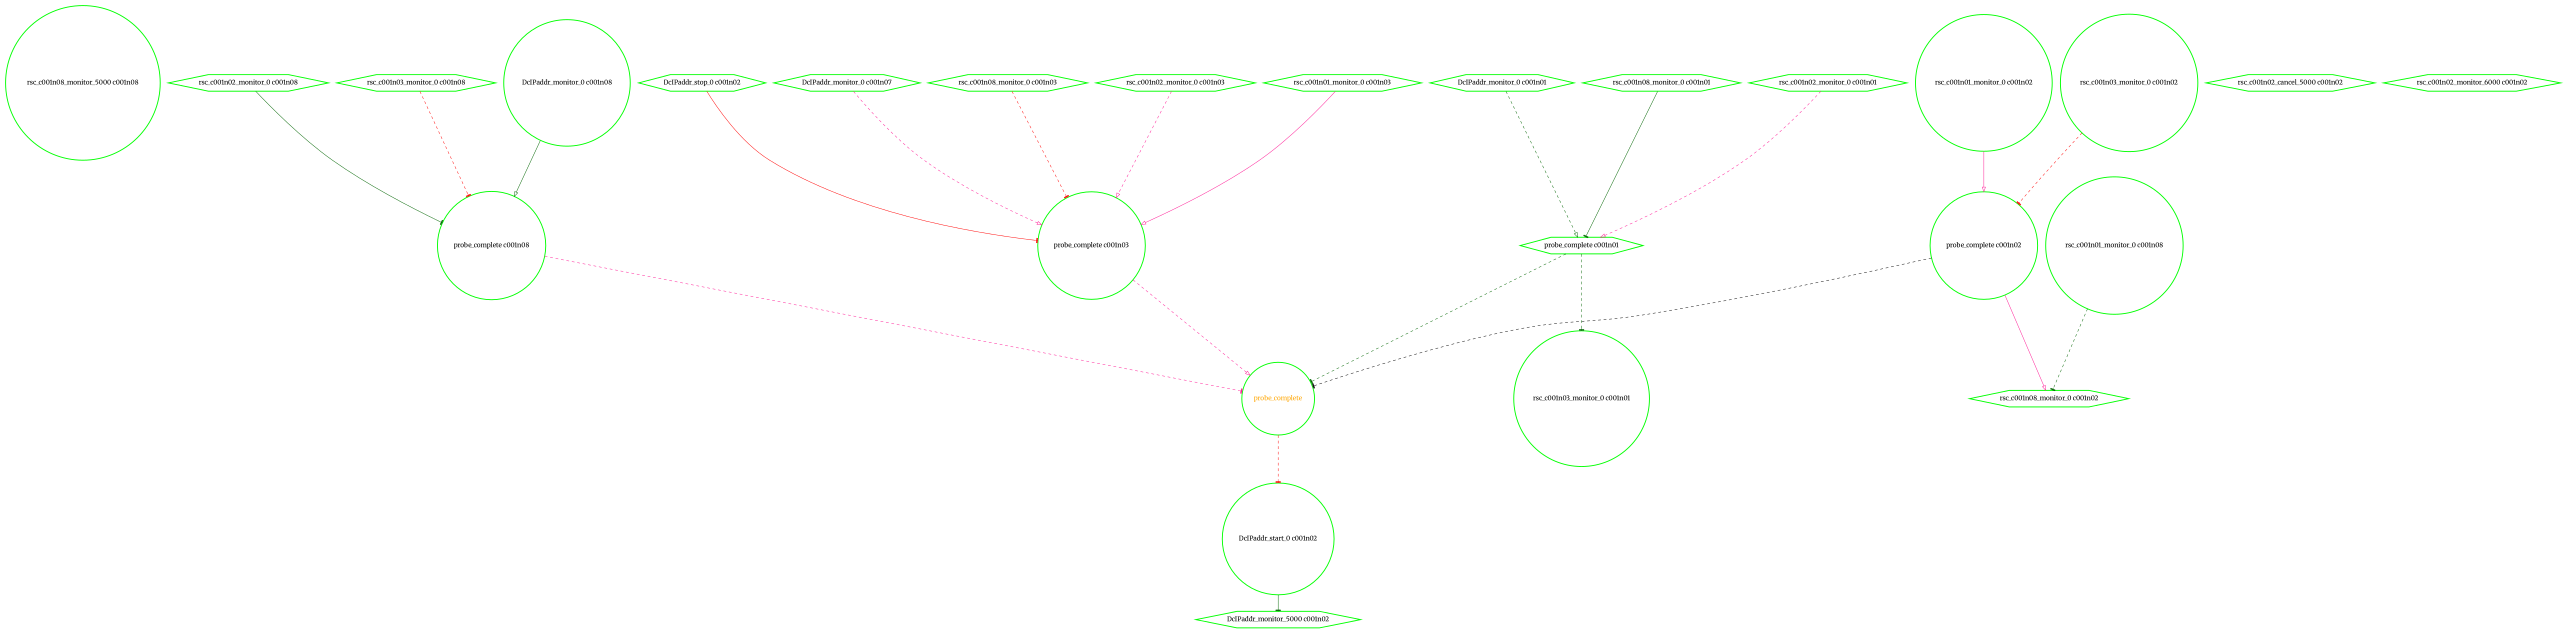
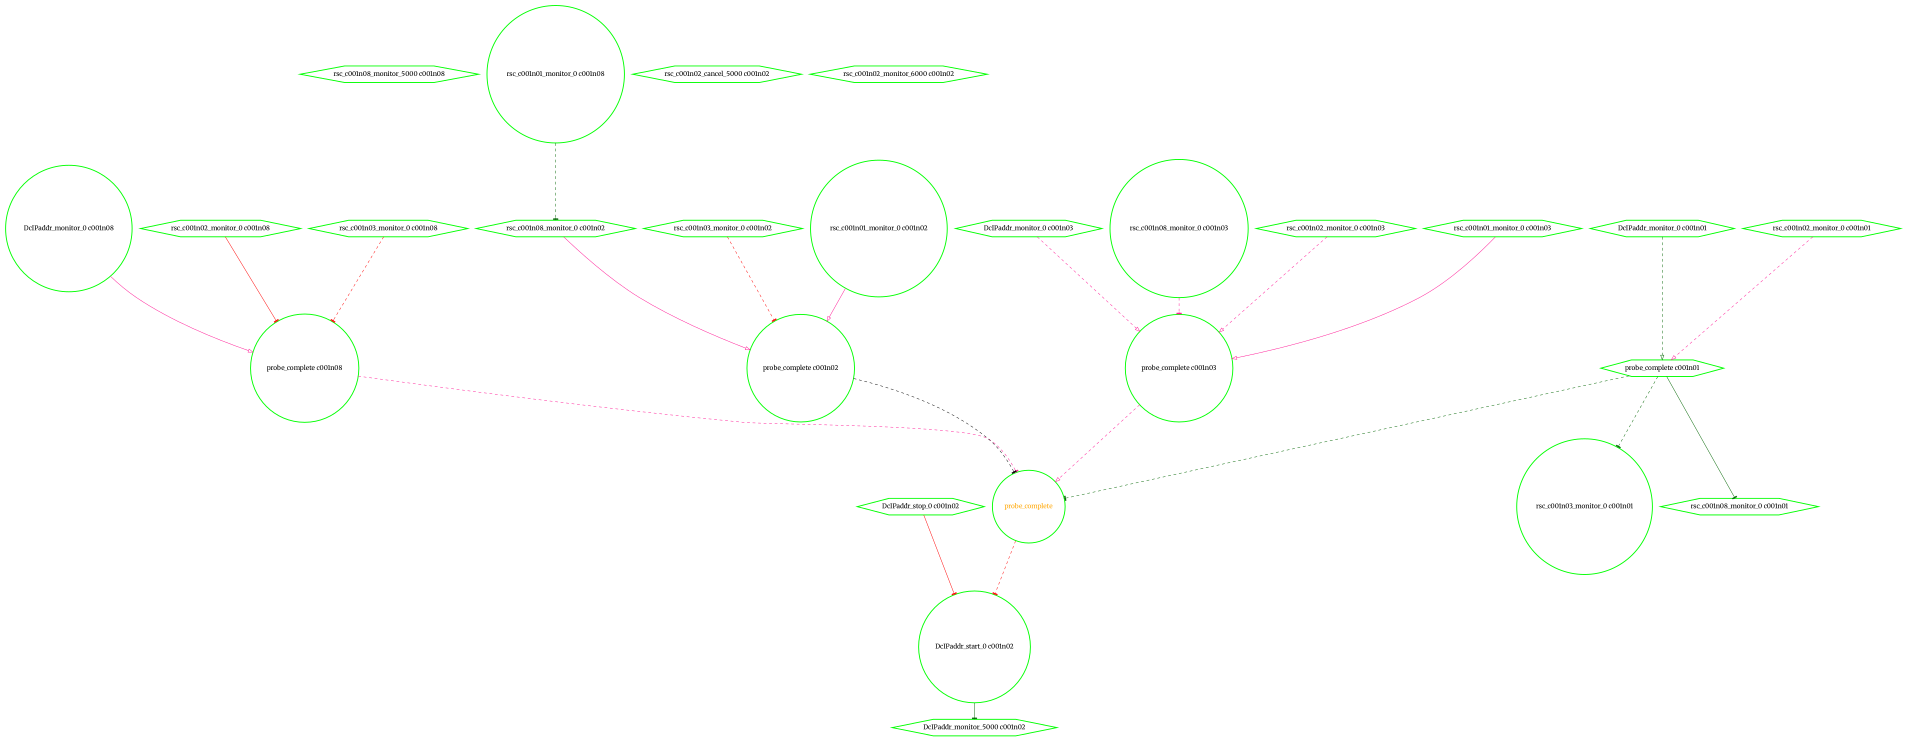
node "rsc_c001n08_monitor_5000 c001n08": shape circle -> hexagon
node "DcIPaddr_monitor_0 c001n07": label "DcIPaddr_monitor_0 c001n07" -> "DcIPaddr_monitor_0 c001n03"
node "rsc_c001n08_monitor_0 c001n03": shape hexagon -> circle
node "rsc_c001n03_monitor_0 c001n02": shape circle -> hexagon
edge "rsc_c001n08_monitor_0 c001n03" -> "probe_complete c001n03": color red -> deeppink
edge "rsc_c001n08_monitor_0 c001n01" -> "probe_complete c001n01": reversed
edge "rsc_c001n02_monitor_0 c001n08" -> "probe_complete c001n08": color darkgreen -> red
edge "DcIPaddr_monitor_0 c001n08" -> "probe_complete c001n08": color darkgreen -> deeppink
edge "DcIPaddr_stop_0 c001n02" -> "probe_complete c001n03": now "DcIPaddr_stop_0 c001n02" -> "DcIPaddr_start_0 c001n02"
edge "probe_complete c001n02" -> "rsc_c001n08_monitor_0 c001n02": reversed
